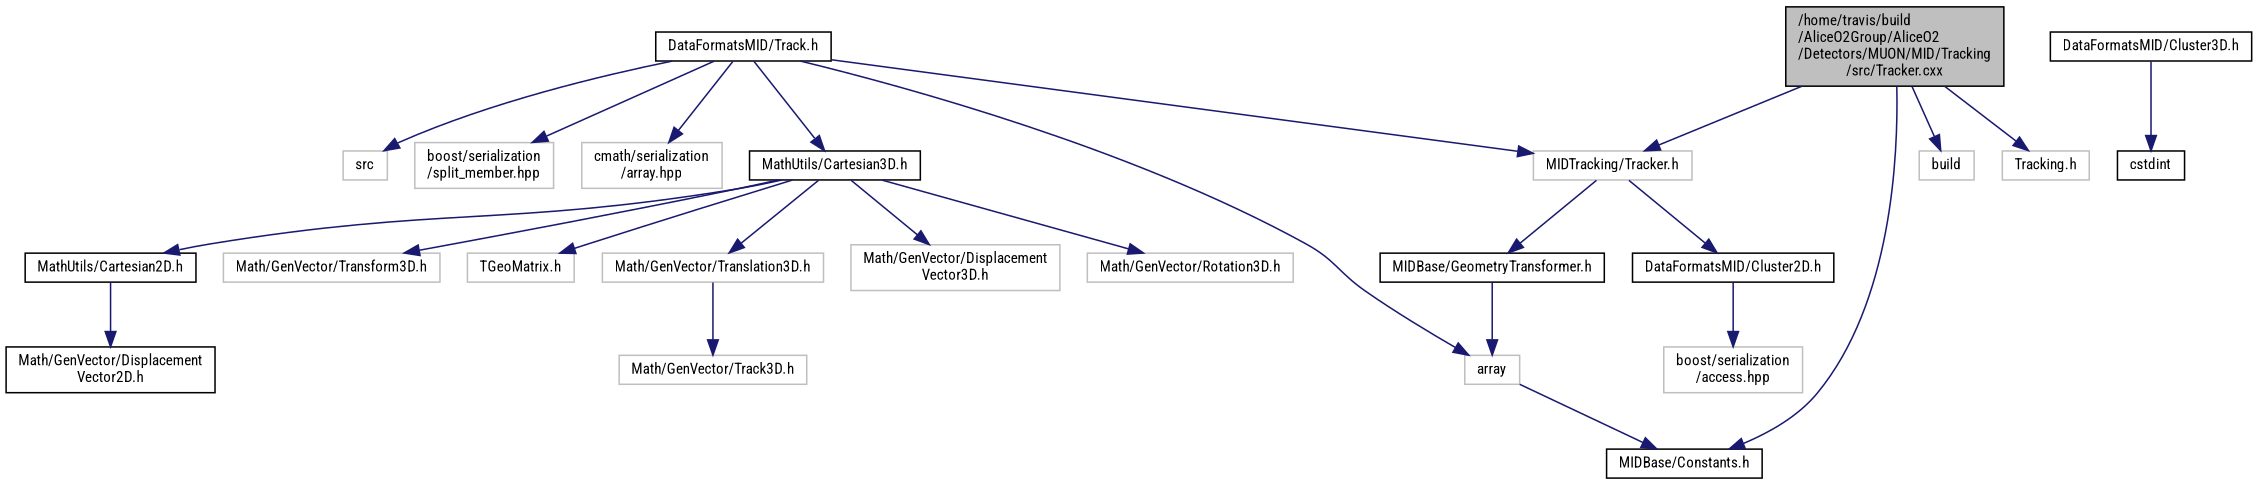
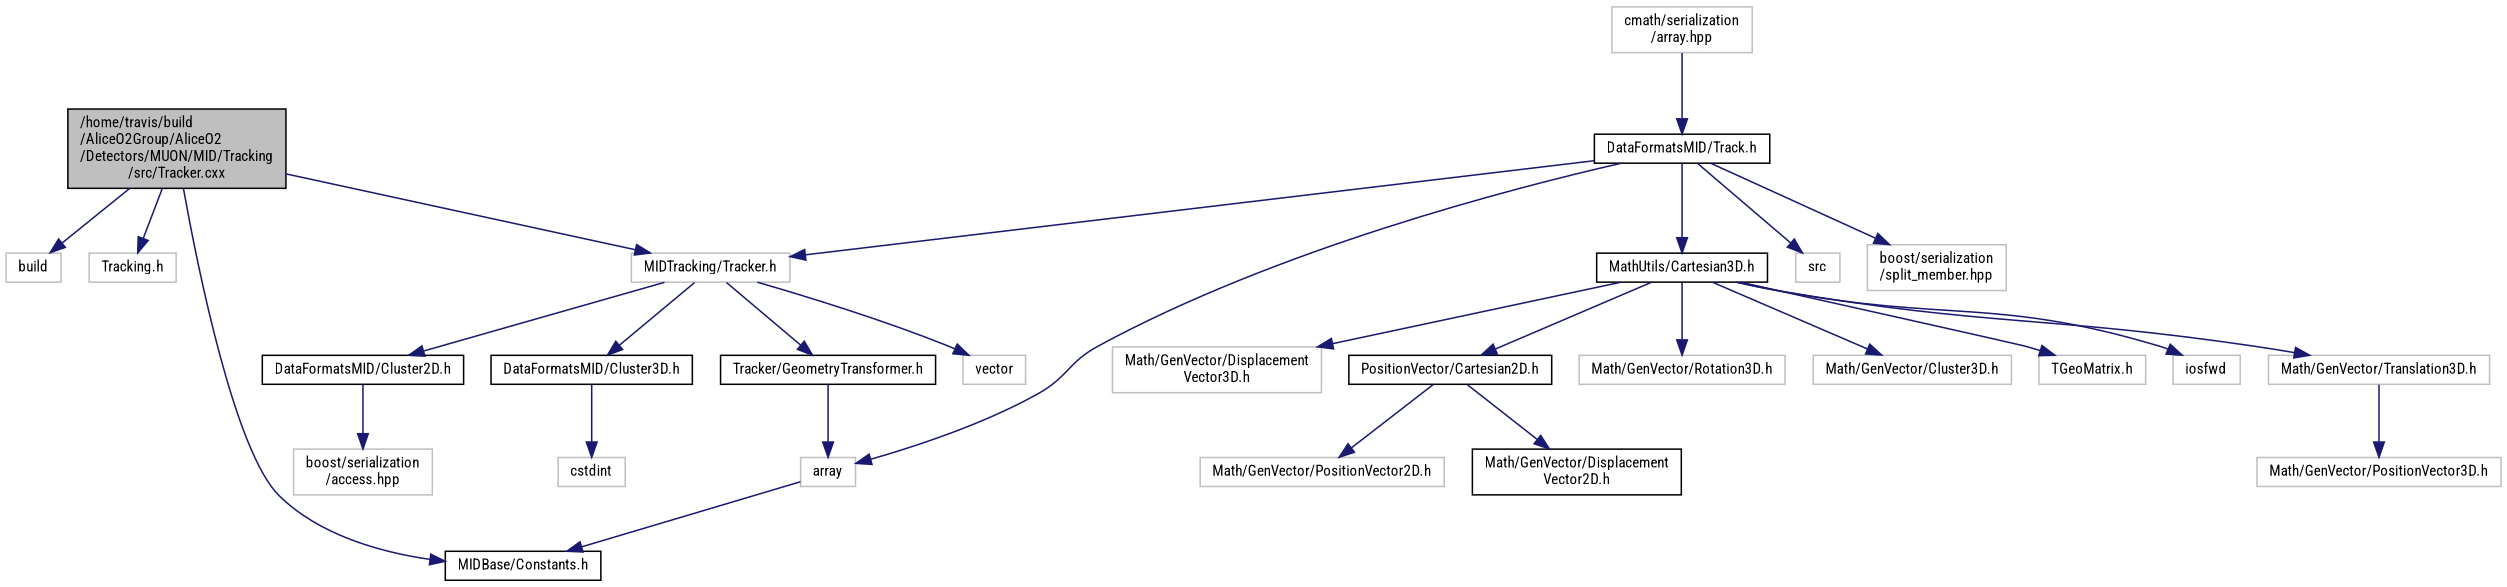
edge "DataFormatsMID/Track.h" -> "cmath/serialization /array.hpp": reversed
node "cstdint": color black -> grey75
node "MathUtils/Cartesian2D.h": label "MathUtils/Cartesian2D.h" -> "PositionVector/Cartesian2D.h"
node "Math/GenVector/Transform3D.h": label "Math/GenVector/Transform3D.h" -> "Math/GenVector/Cluster3D.h"
node "MIDBase/GeometryTransformer.h": label "MIDBase/GeometryTransformer.h" -> "Tracker/GeometryTransformer.h"
edge "MIDTracking/Tracker.h" -> "DataFormatsMID/Cluster3D.h": added
node "Math/GenVector/Track3D.h": label "Math/GenVector/Track3D.h" -> "Math/GenVector/PositionVector3D.h"
node "vector": added
node "iosfwd": added
node "Math/GenVector/PositionVector2D.h": added
